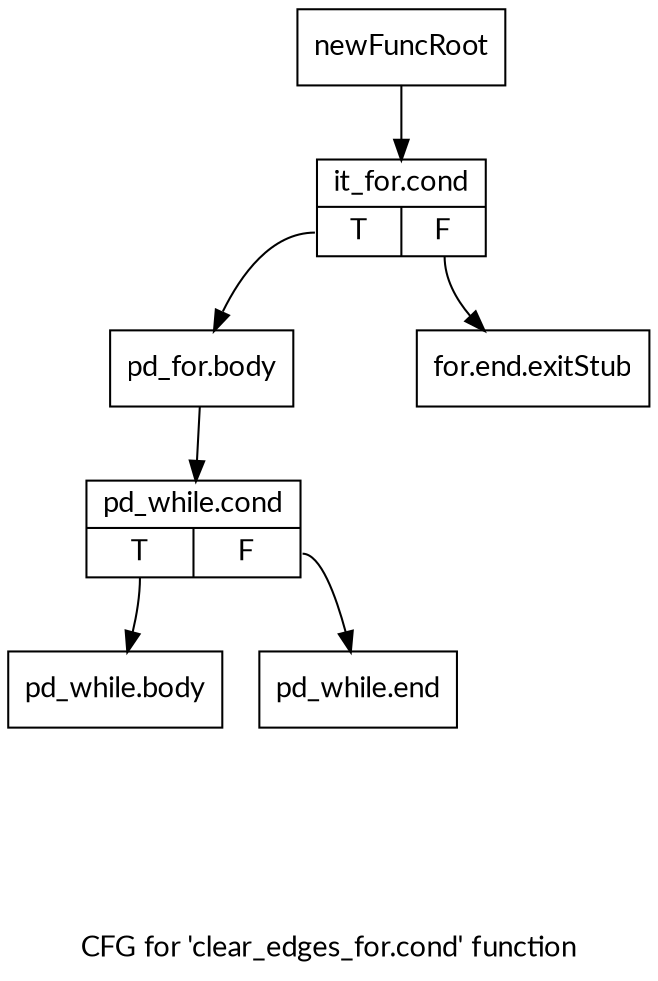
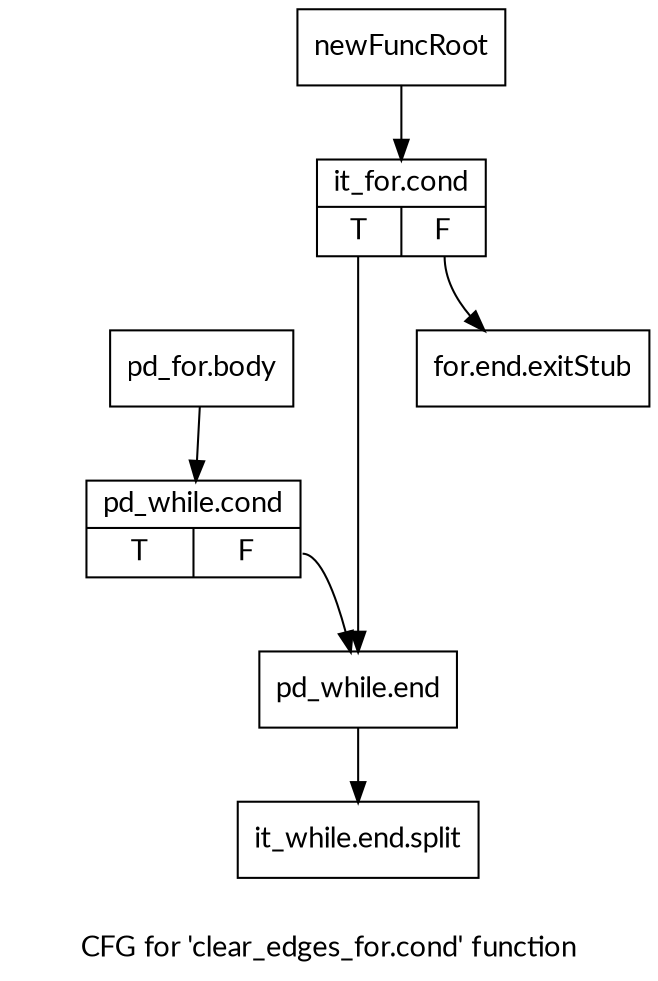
edge "it_for.cond" -> "pd_for.body": now "it_for.cond" -> "pd_while.end"
node "pd_while.body": removed
node "it_while.end.split": added
